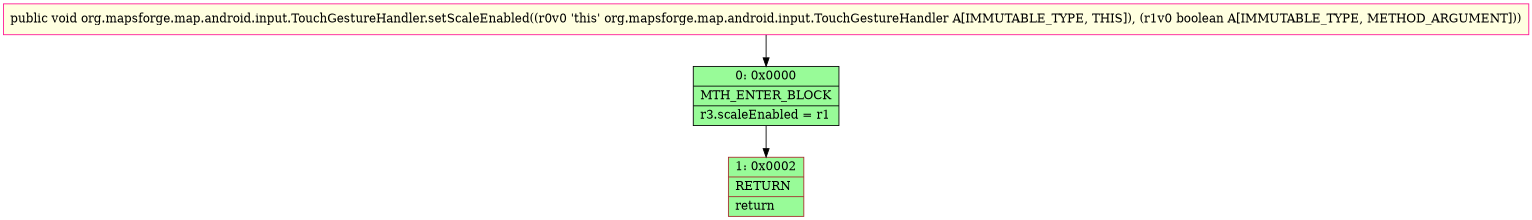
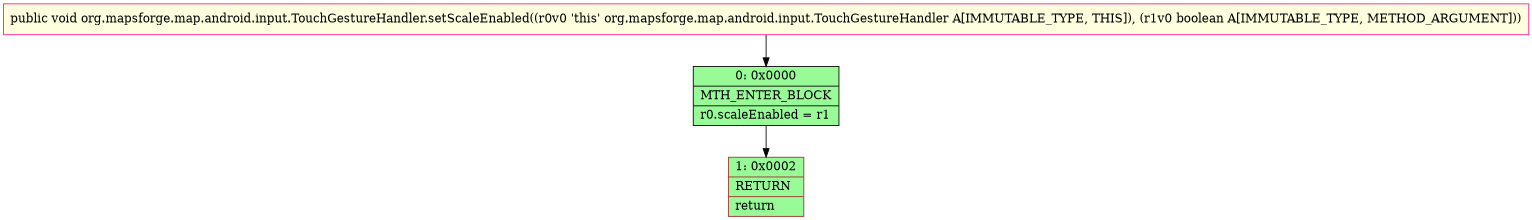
node "0: 0x0000": text "r3.scaleEnabled = r1" -> "r0.scaleEnabled = r1"
